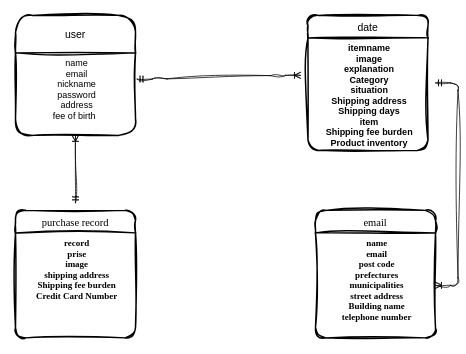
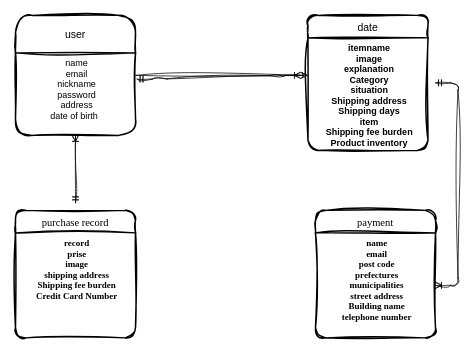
node "name email nickname password address fee of birth": label "name email nickname password address fee of birth" -> "name email nickname password address date of birth"
edge "user" -> "itemname image explanation Category situation Shipping address Shipping days item Shipping fee burden Product inventory": added
node "email": label "email" -> "payment"
